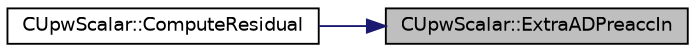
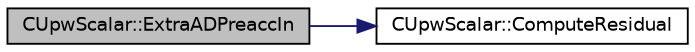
edge "CUpwScalar::ComputeResidual" -> "CUpwScalar::ExtraADPreaccIn": reversed
